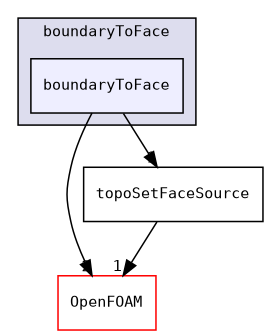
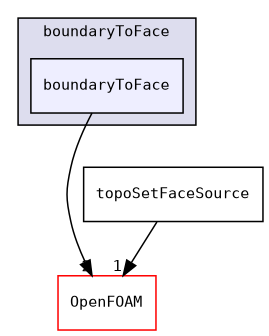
edge "boundaryToFace" -> "topoSetFaceSource": removed
